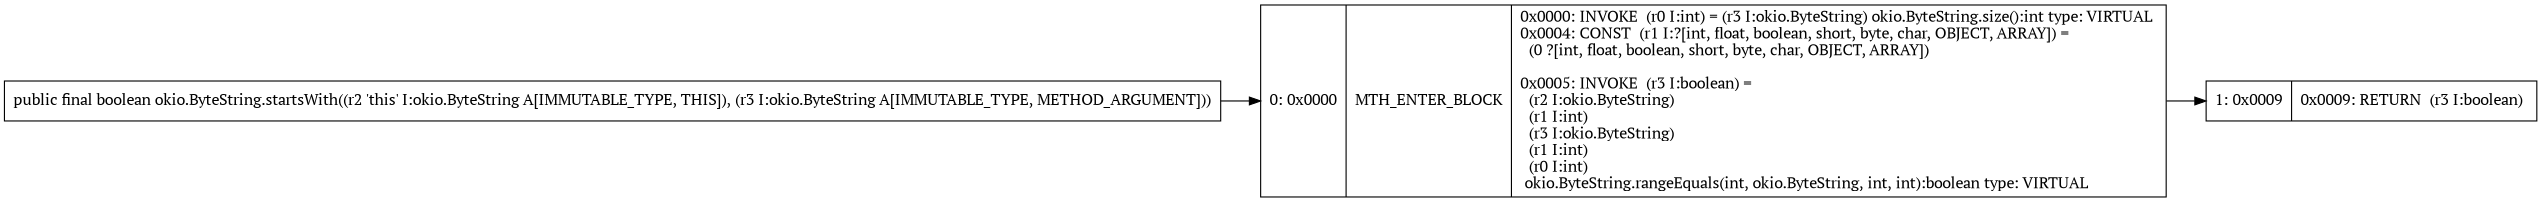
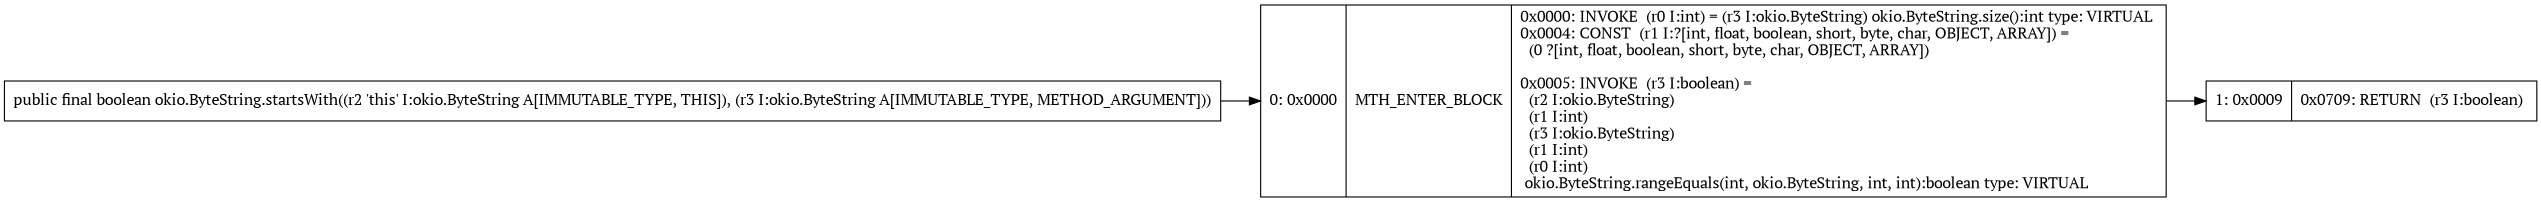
node "1: 0x0009": text "0x0009: RETURN  (r3 I:boolean)" -> "0x0709: RETURN  (r3 I:boolean)"
